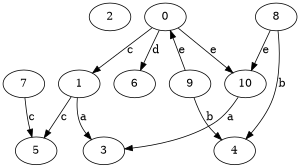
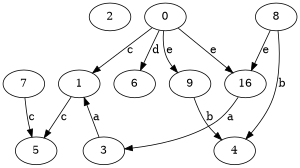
edge "9" -> "0": reversed
node "10": label "10" -> "16"
edge "1" -> "3": reversed
